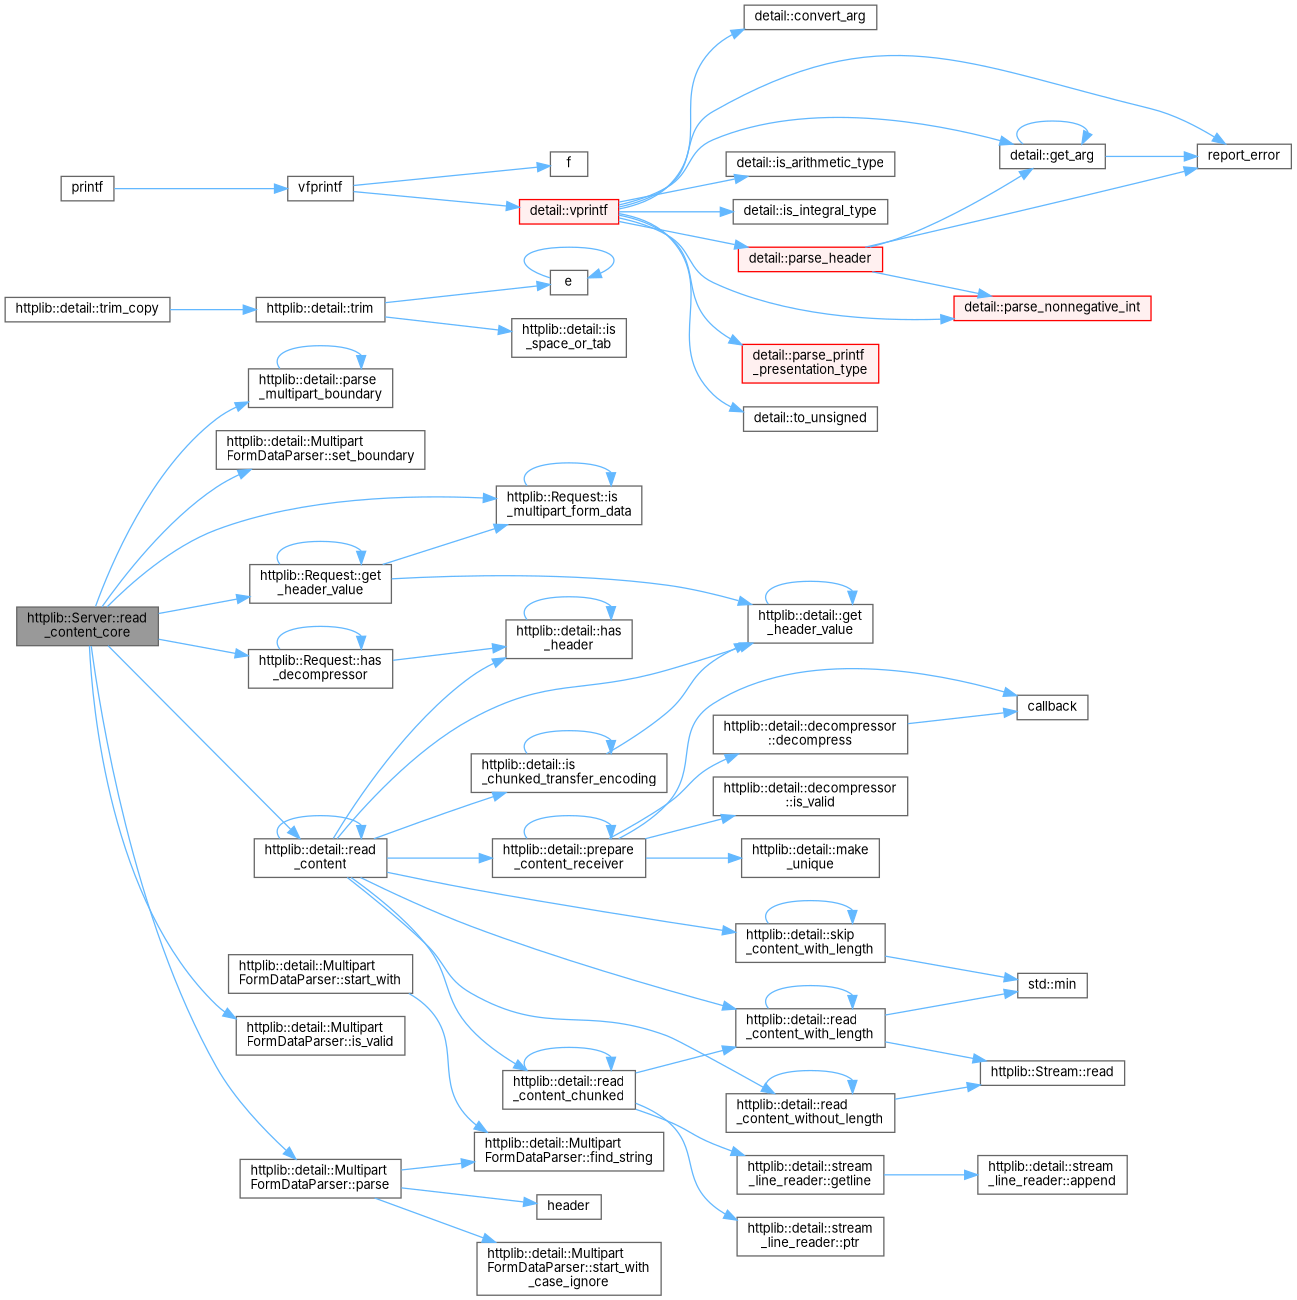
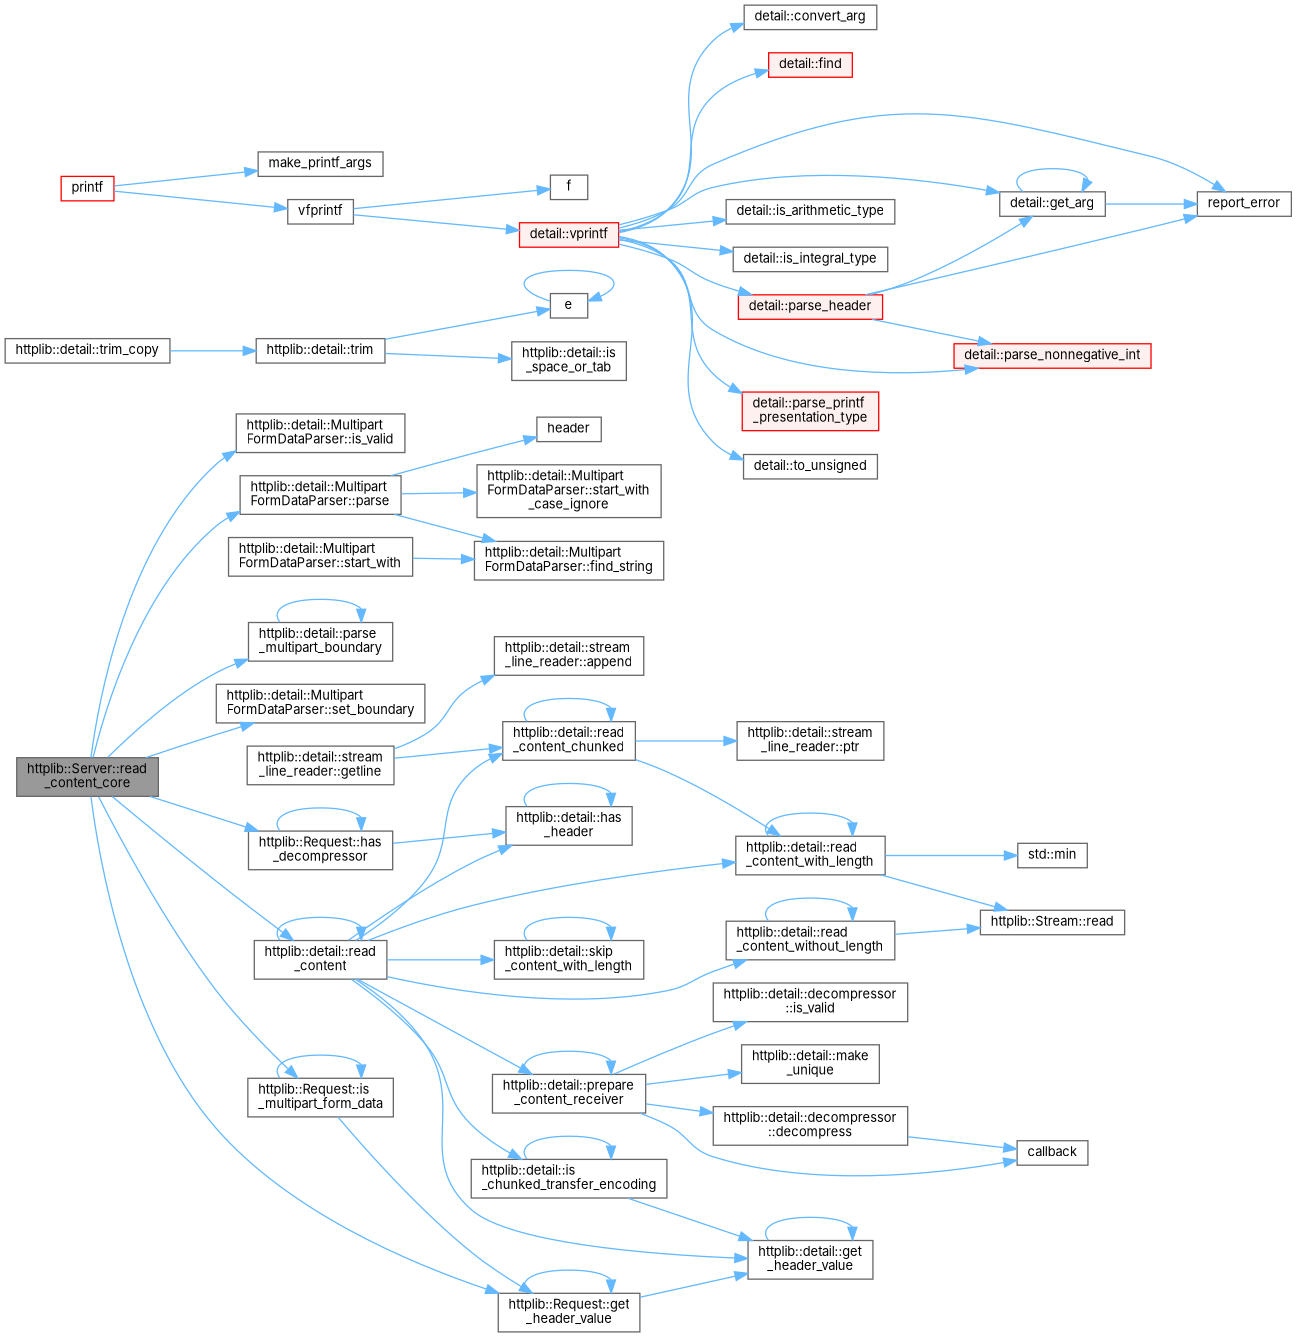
node "detail::find": added
node "make_printf_args": added
node "printf": color grey40 -> red
edge "httplib::Request::get _header_value" -> "httplib::Request::is _multipart_form_data": reversed
edge "httplib::detail::skip _content_with_length" -> "std::min": removed
edge "httplib::detail::read _content_chunked" -> "httplib::detail::stream _line_reader::getline": reversed
